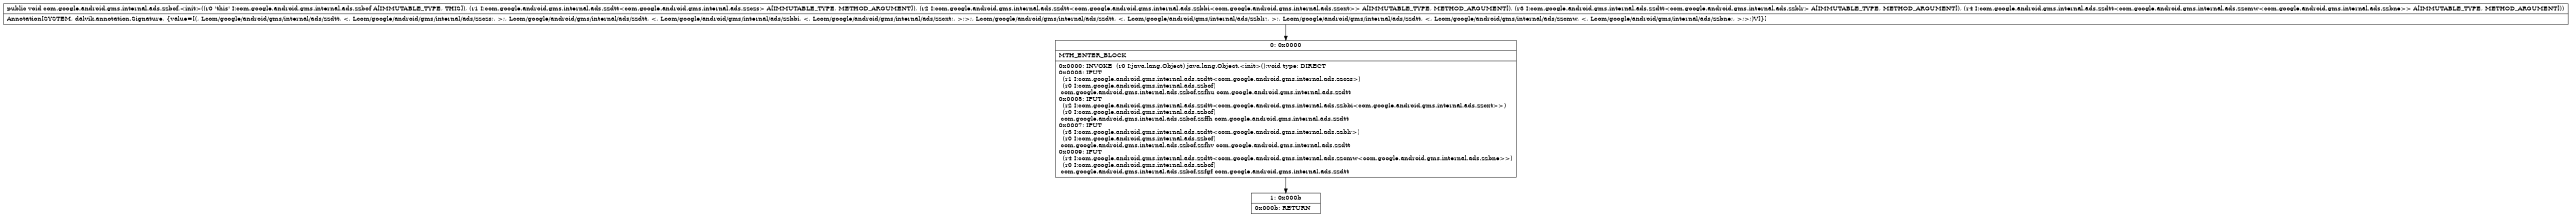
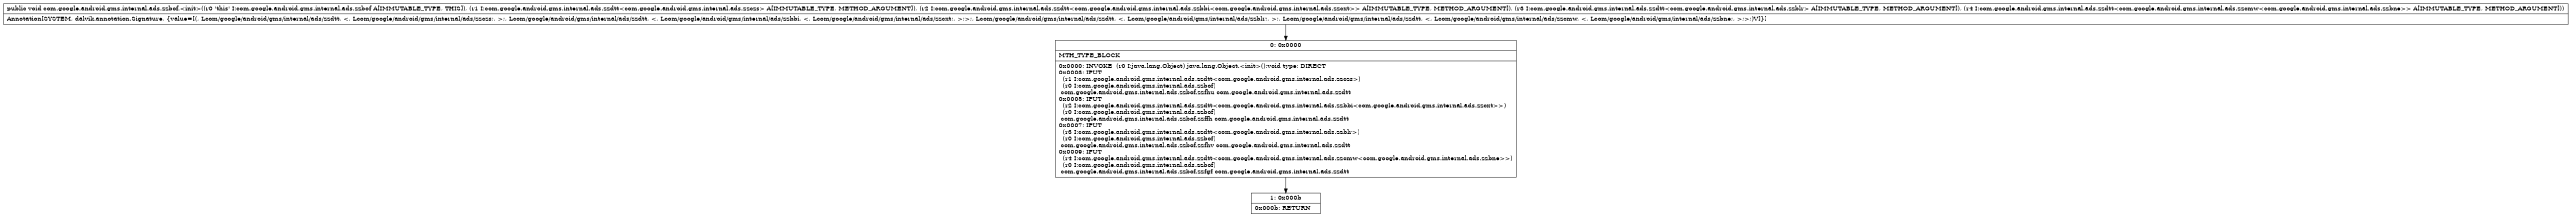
node "0: 0x0000": text "MTH_ENTER_BLOCK" -> "MTH_TYPE_BLOCK"
